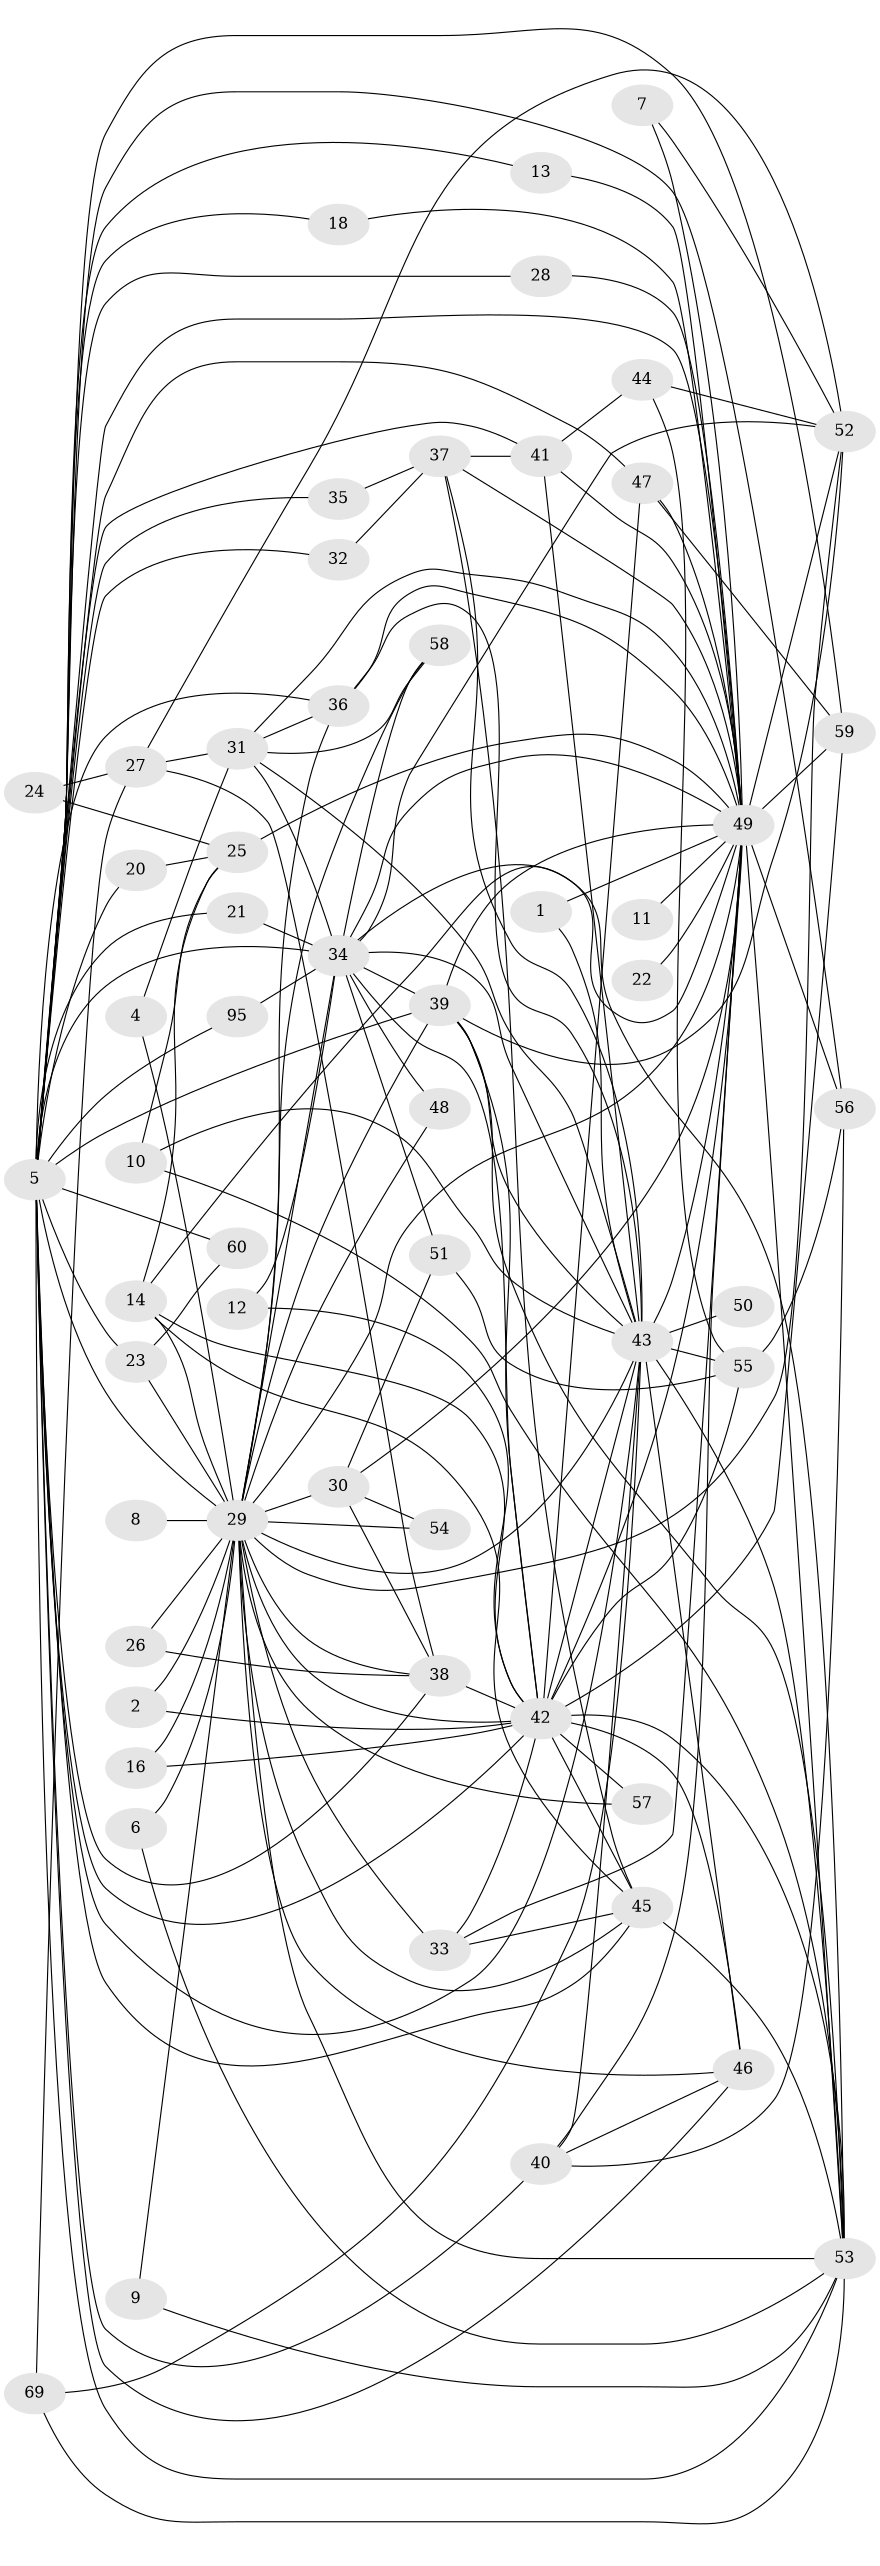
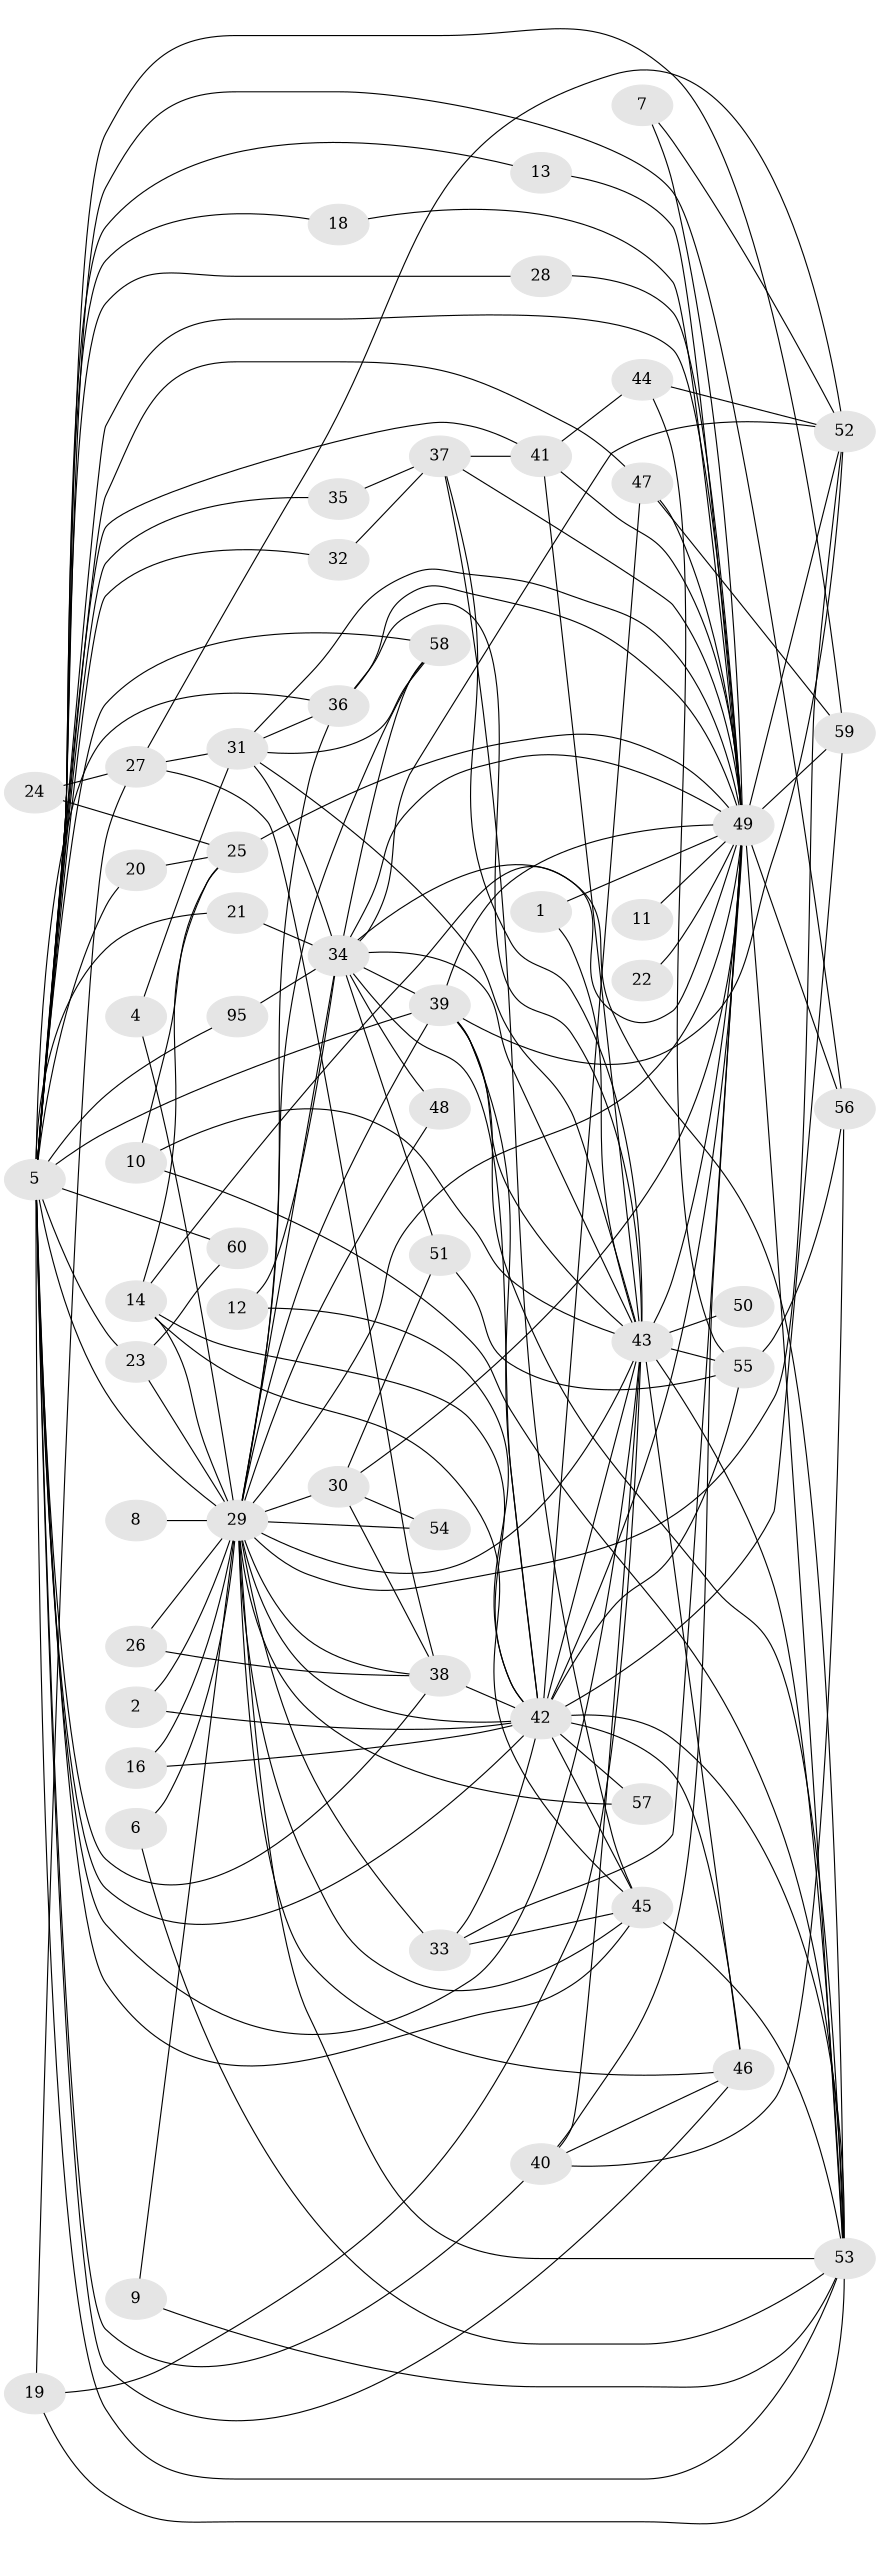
edge "34" -- "5": now "58" -- "5"
node "69": label "69" -> "19"
